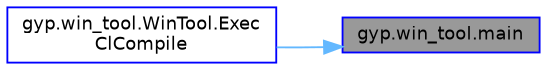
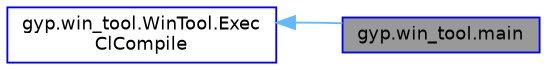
edge "gyp.win_tool.WinTool.Exec ClCompile" -> "gyp.win_tool.main": reversed
